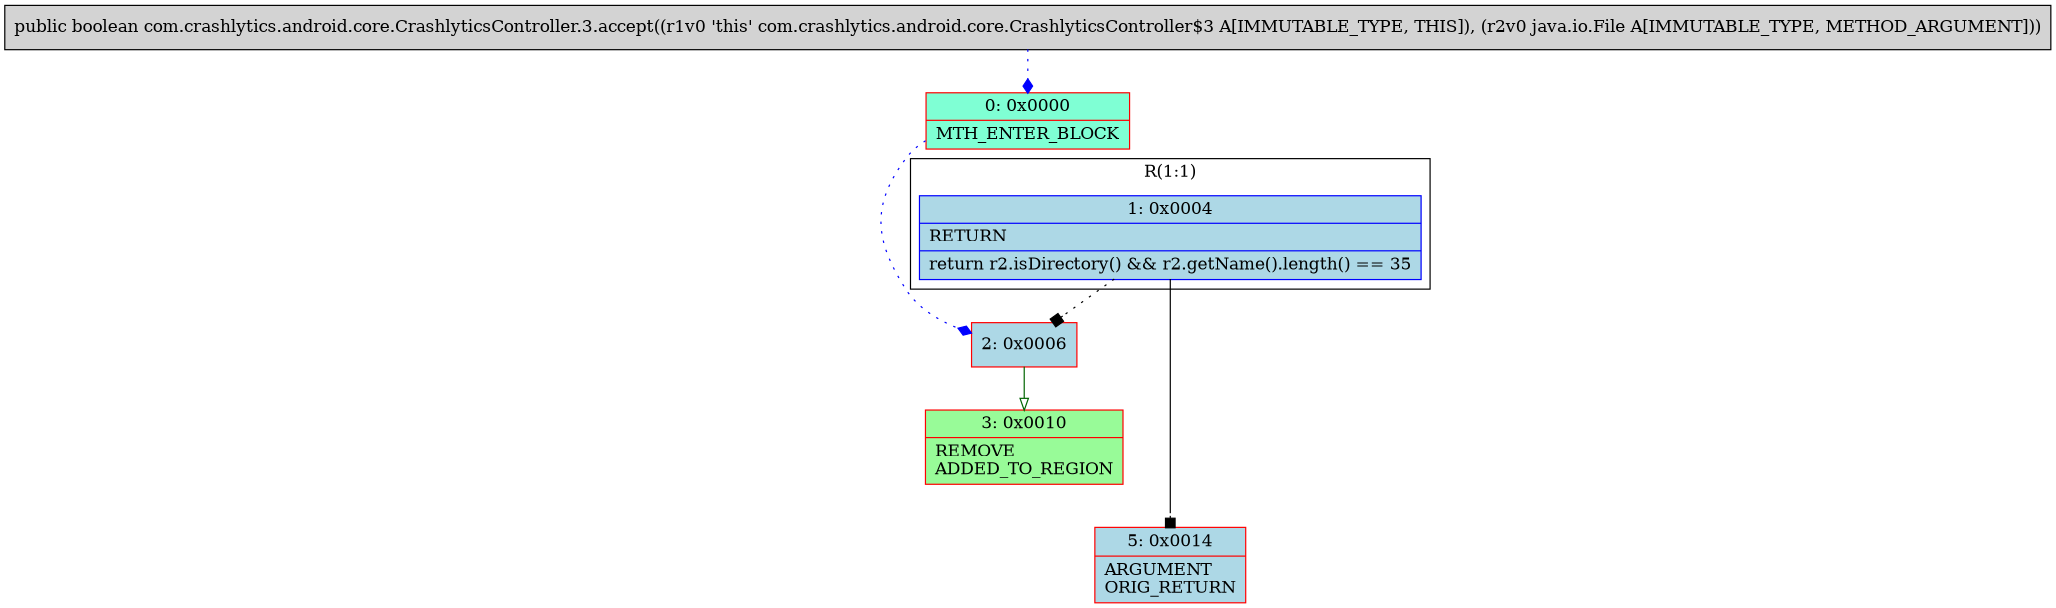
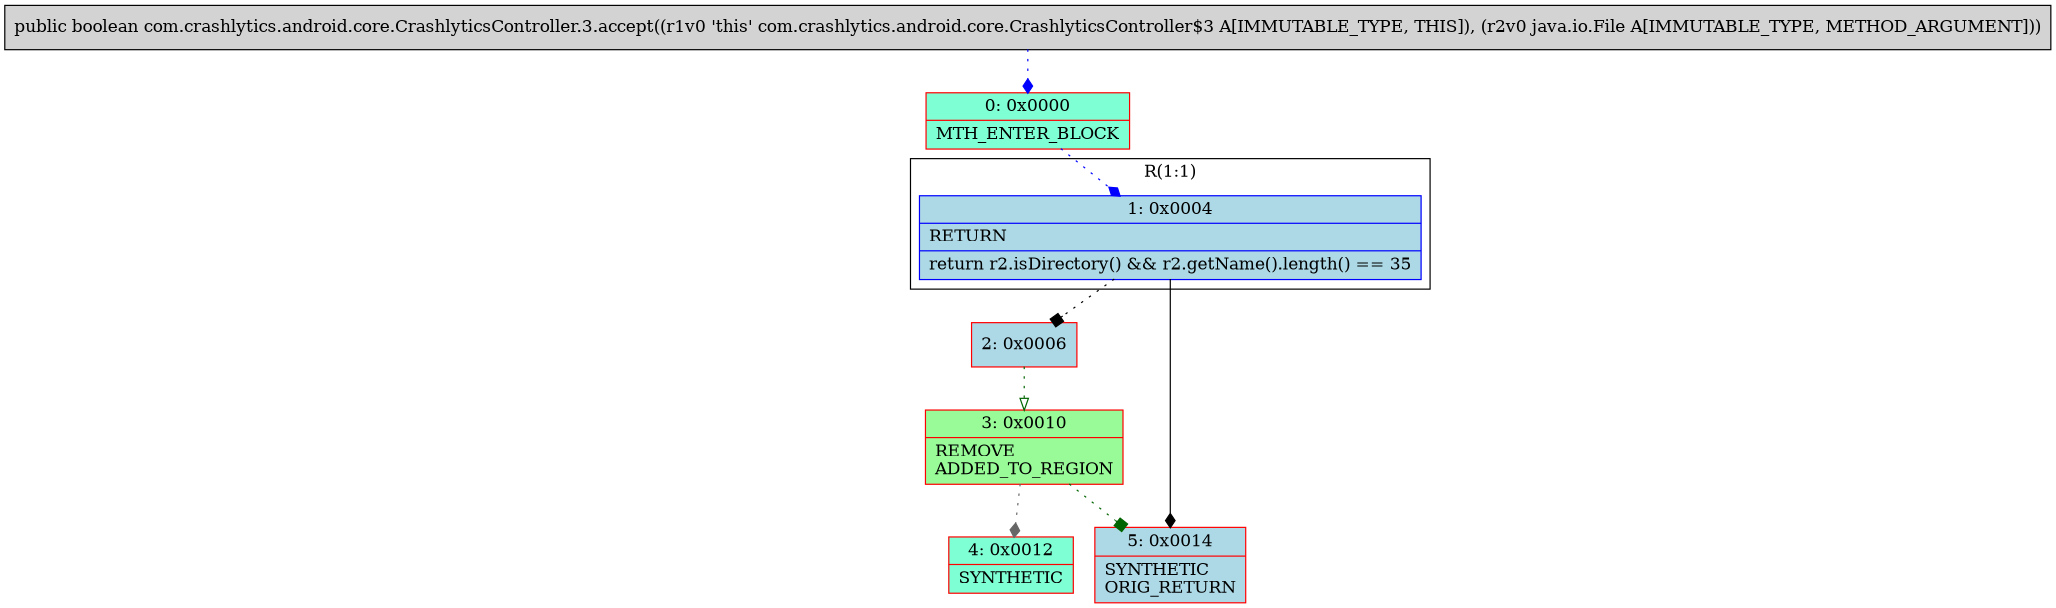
edge "0: 0x0000" -> "2: 0x0006": now "0: 0x0000" -> "1: 0x0004"
edge "2: 0x0006" -> "3: 0x0010": style solid -> dotted
edge "1: 0x0004" -> "5: 0x0014": arrowhead box -> diamond
edge "3: 0x0010" -> "5: 0x0014": added
node "4: 0x0012": added
node "5: 0x0014": text "ARGUMENT" -> "SYNTHETIC"
